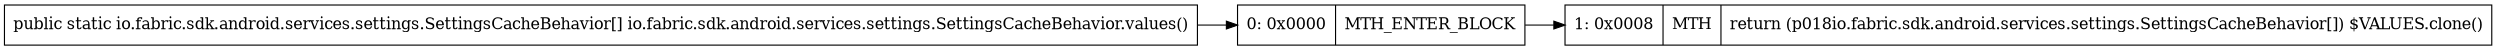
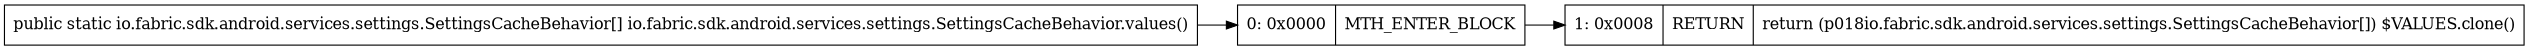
node "1: 0x0008": text "MTH" -> "RETURN"
